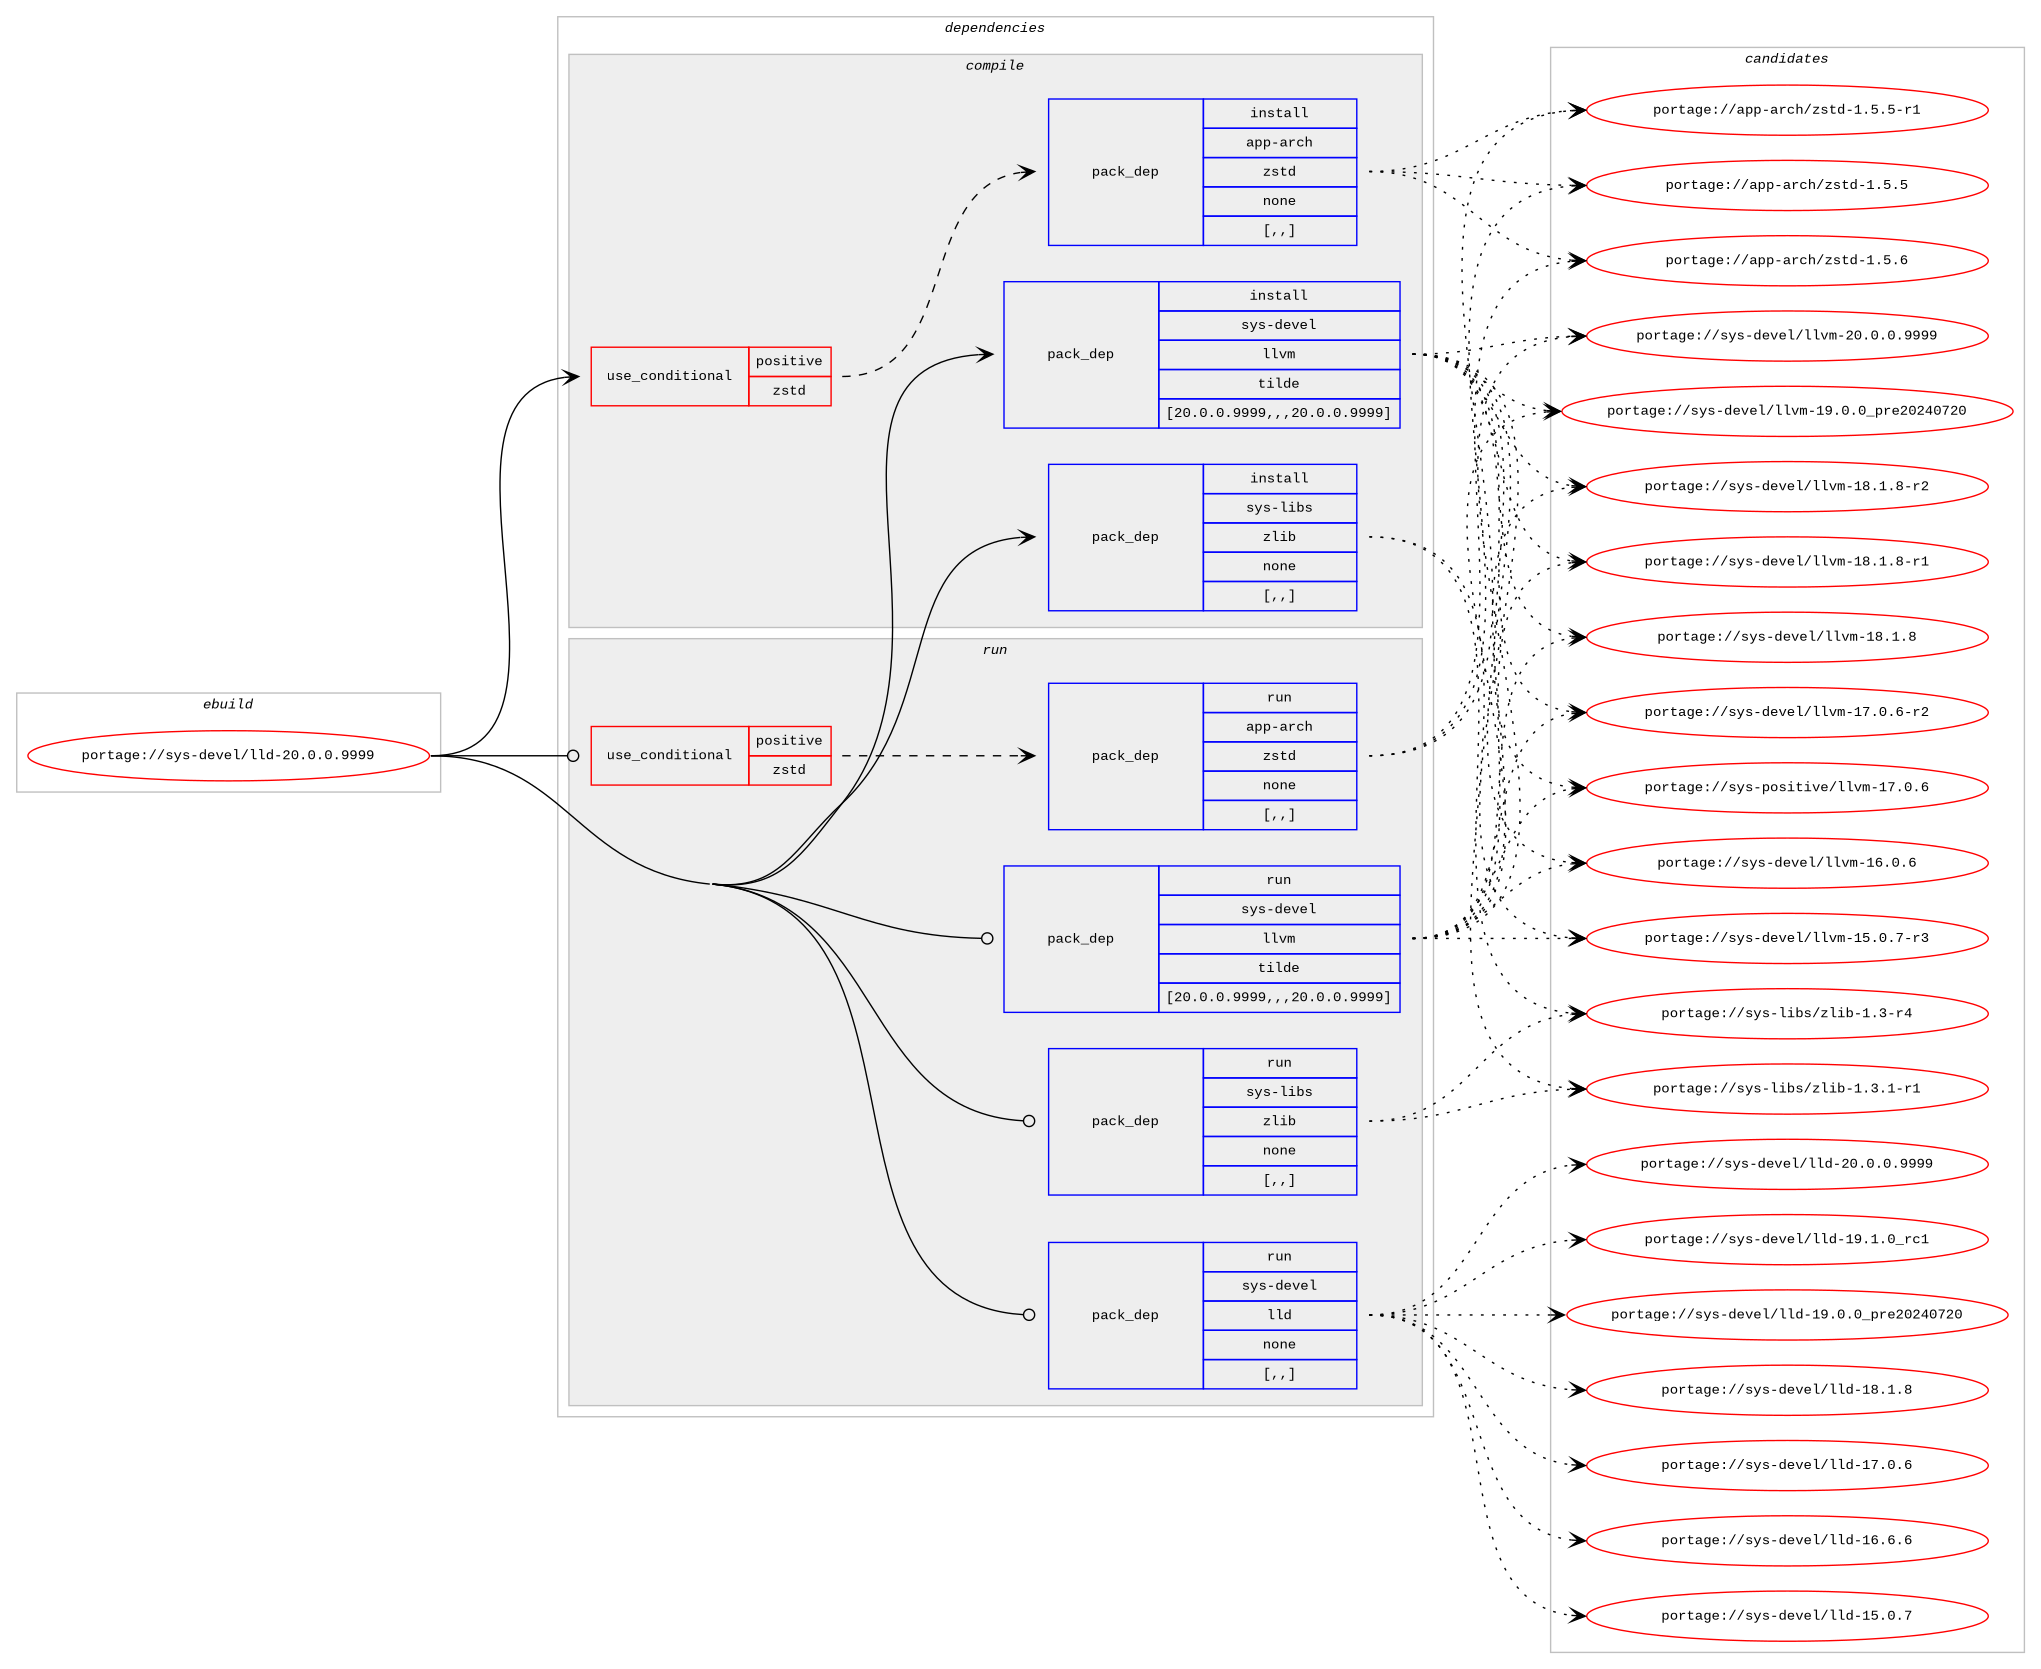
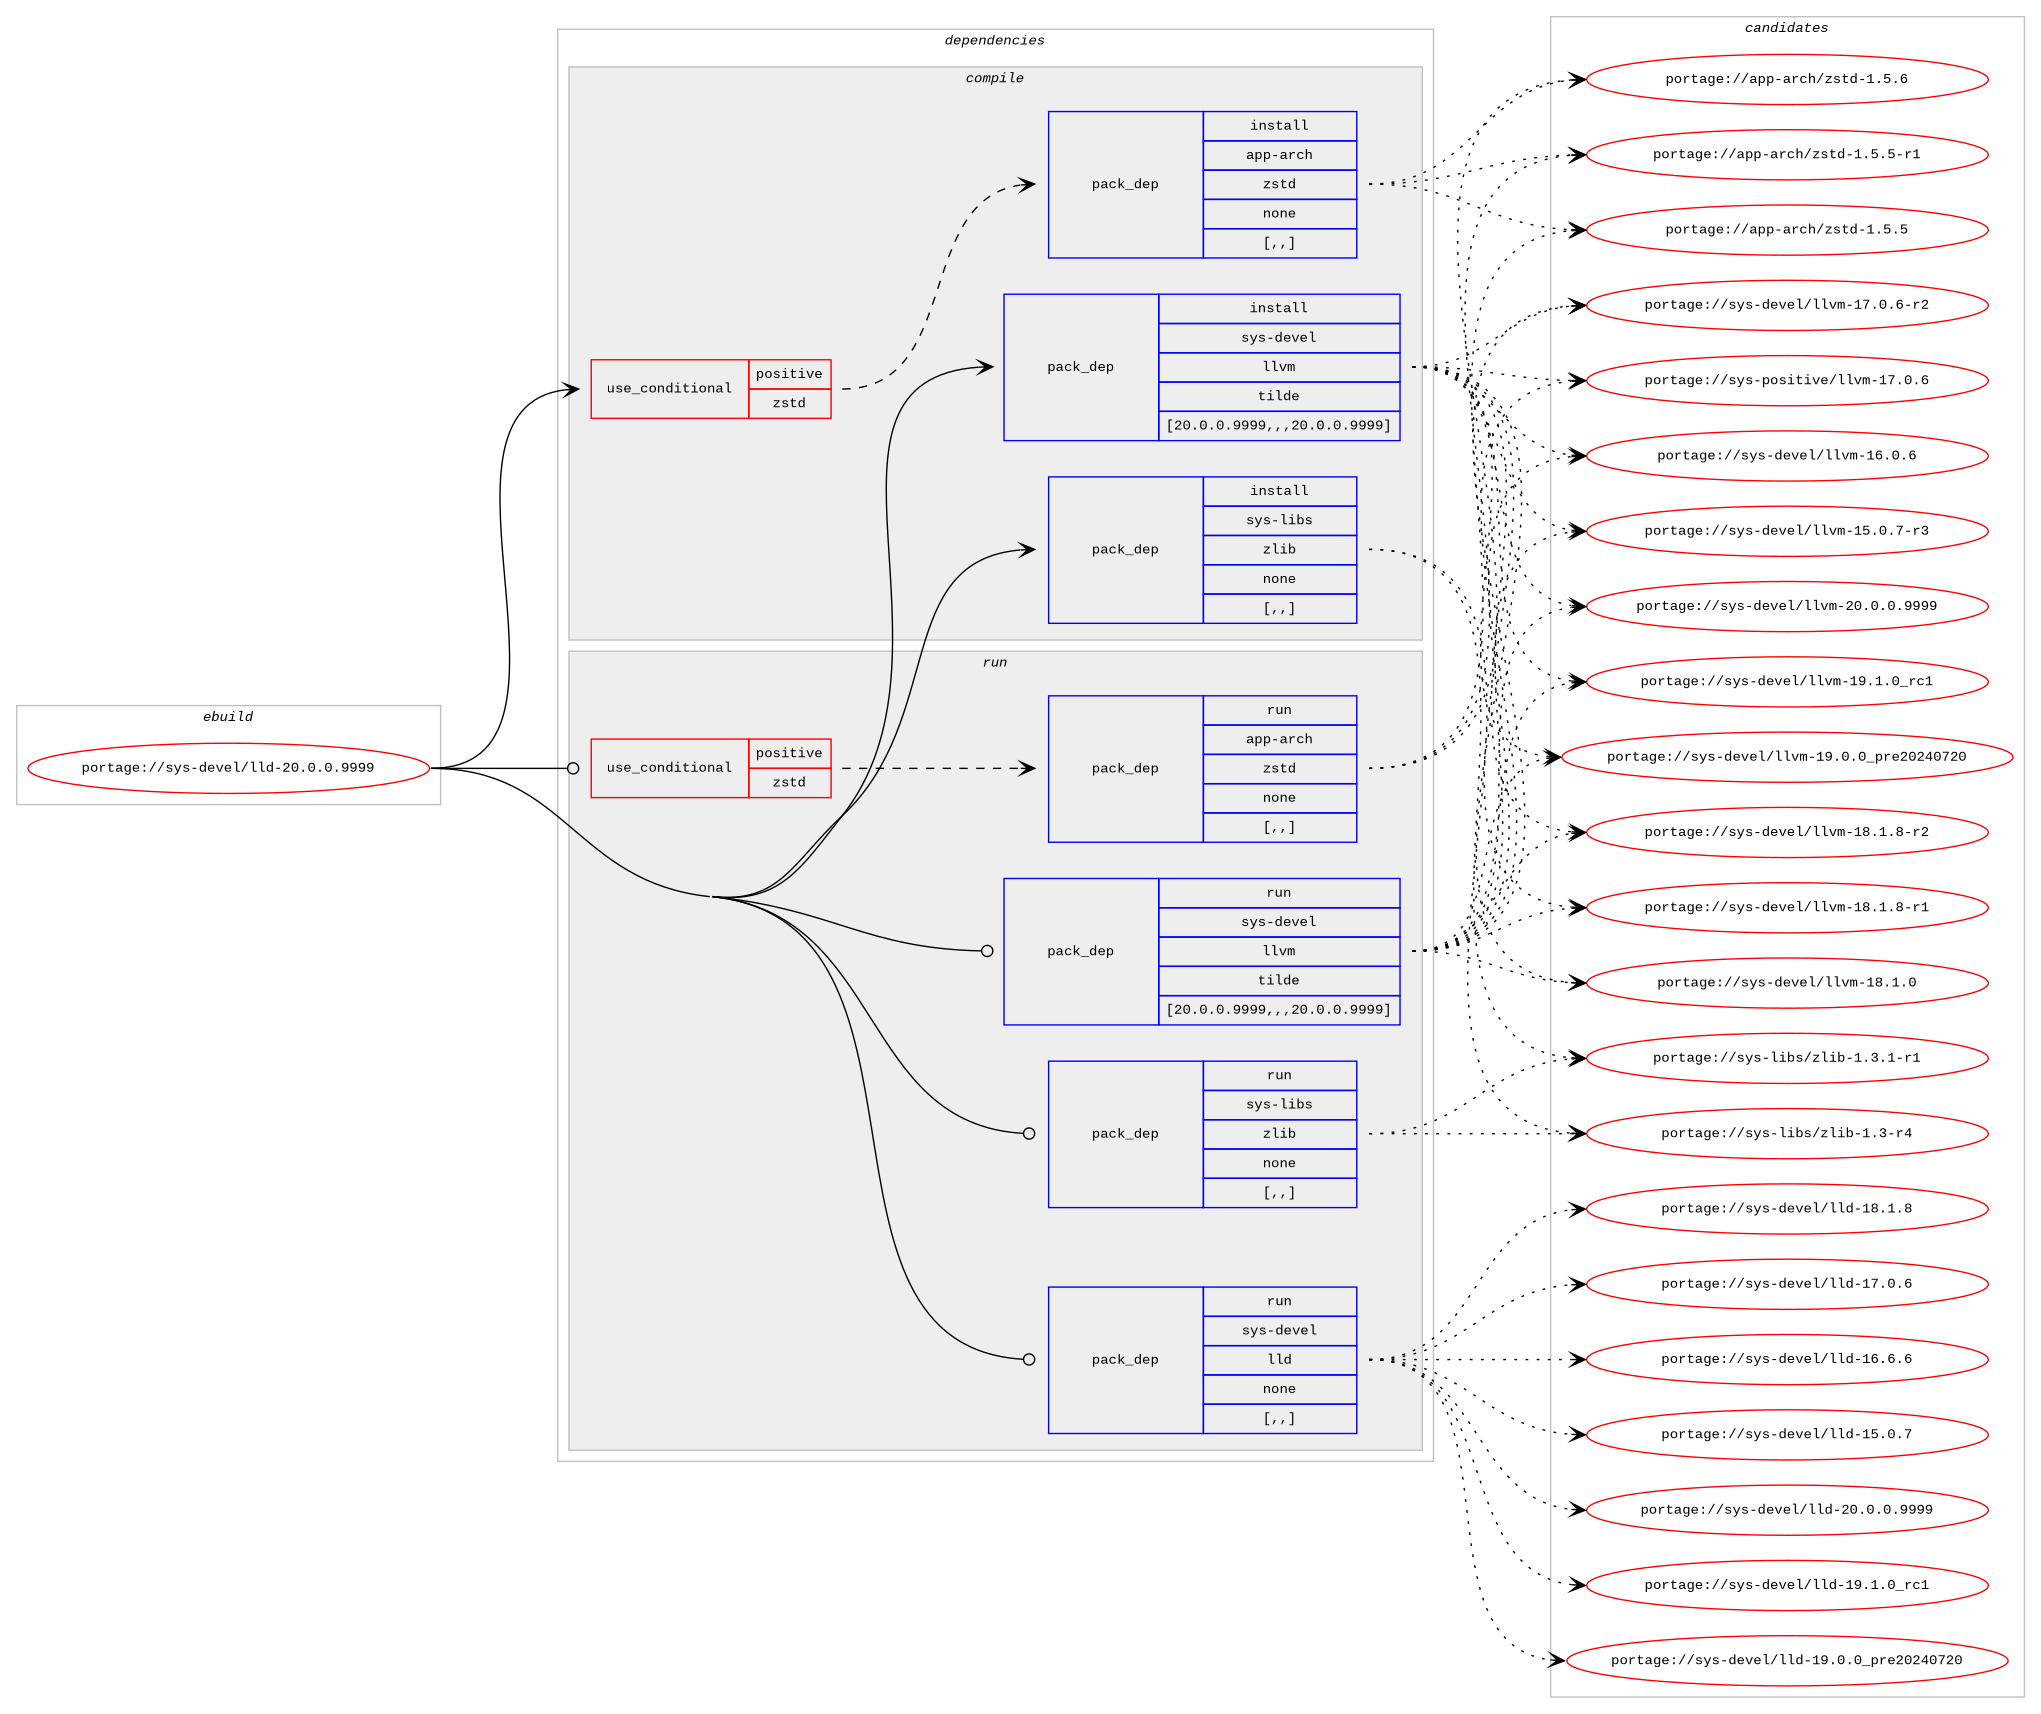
node "portage://sys-devel/llvm-18.1.8": label "portage://sys-devel/llvm-18.1.8" -> "portage://sys-devel/llvm-18.1.0"
node "portage://sys-devel/llvm-19.1.0_rc1": added
